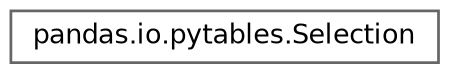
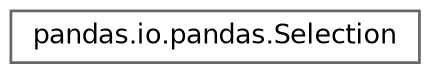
node "pandas.io.pytables.Selection": label "pandas.io.pytables.Selection" -> "pandas.io.pandas.Selection"
